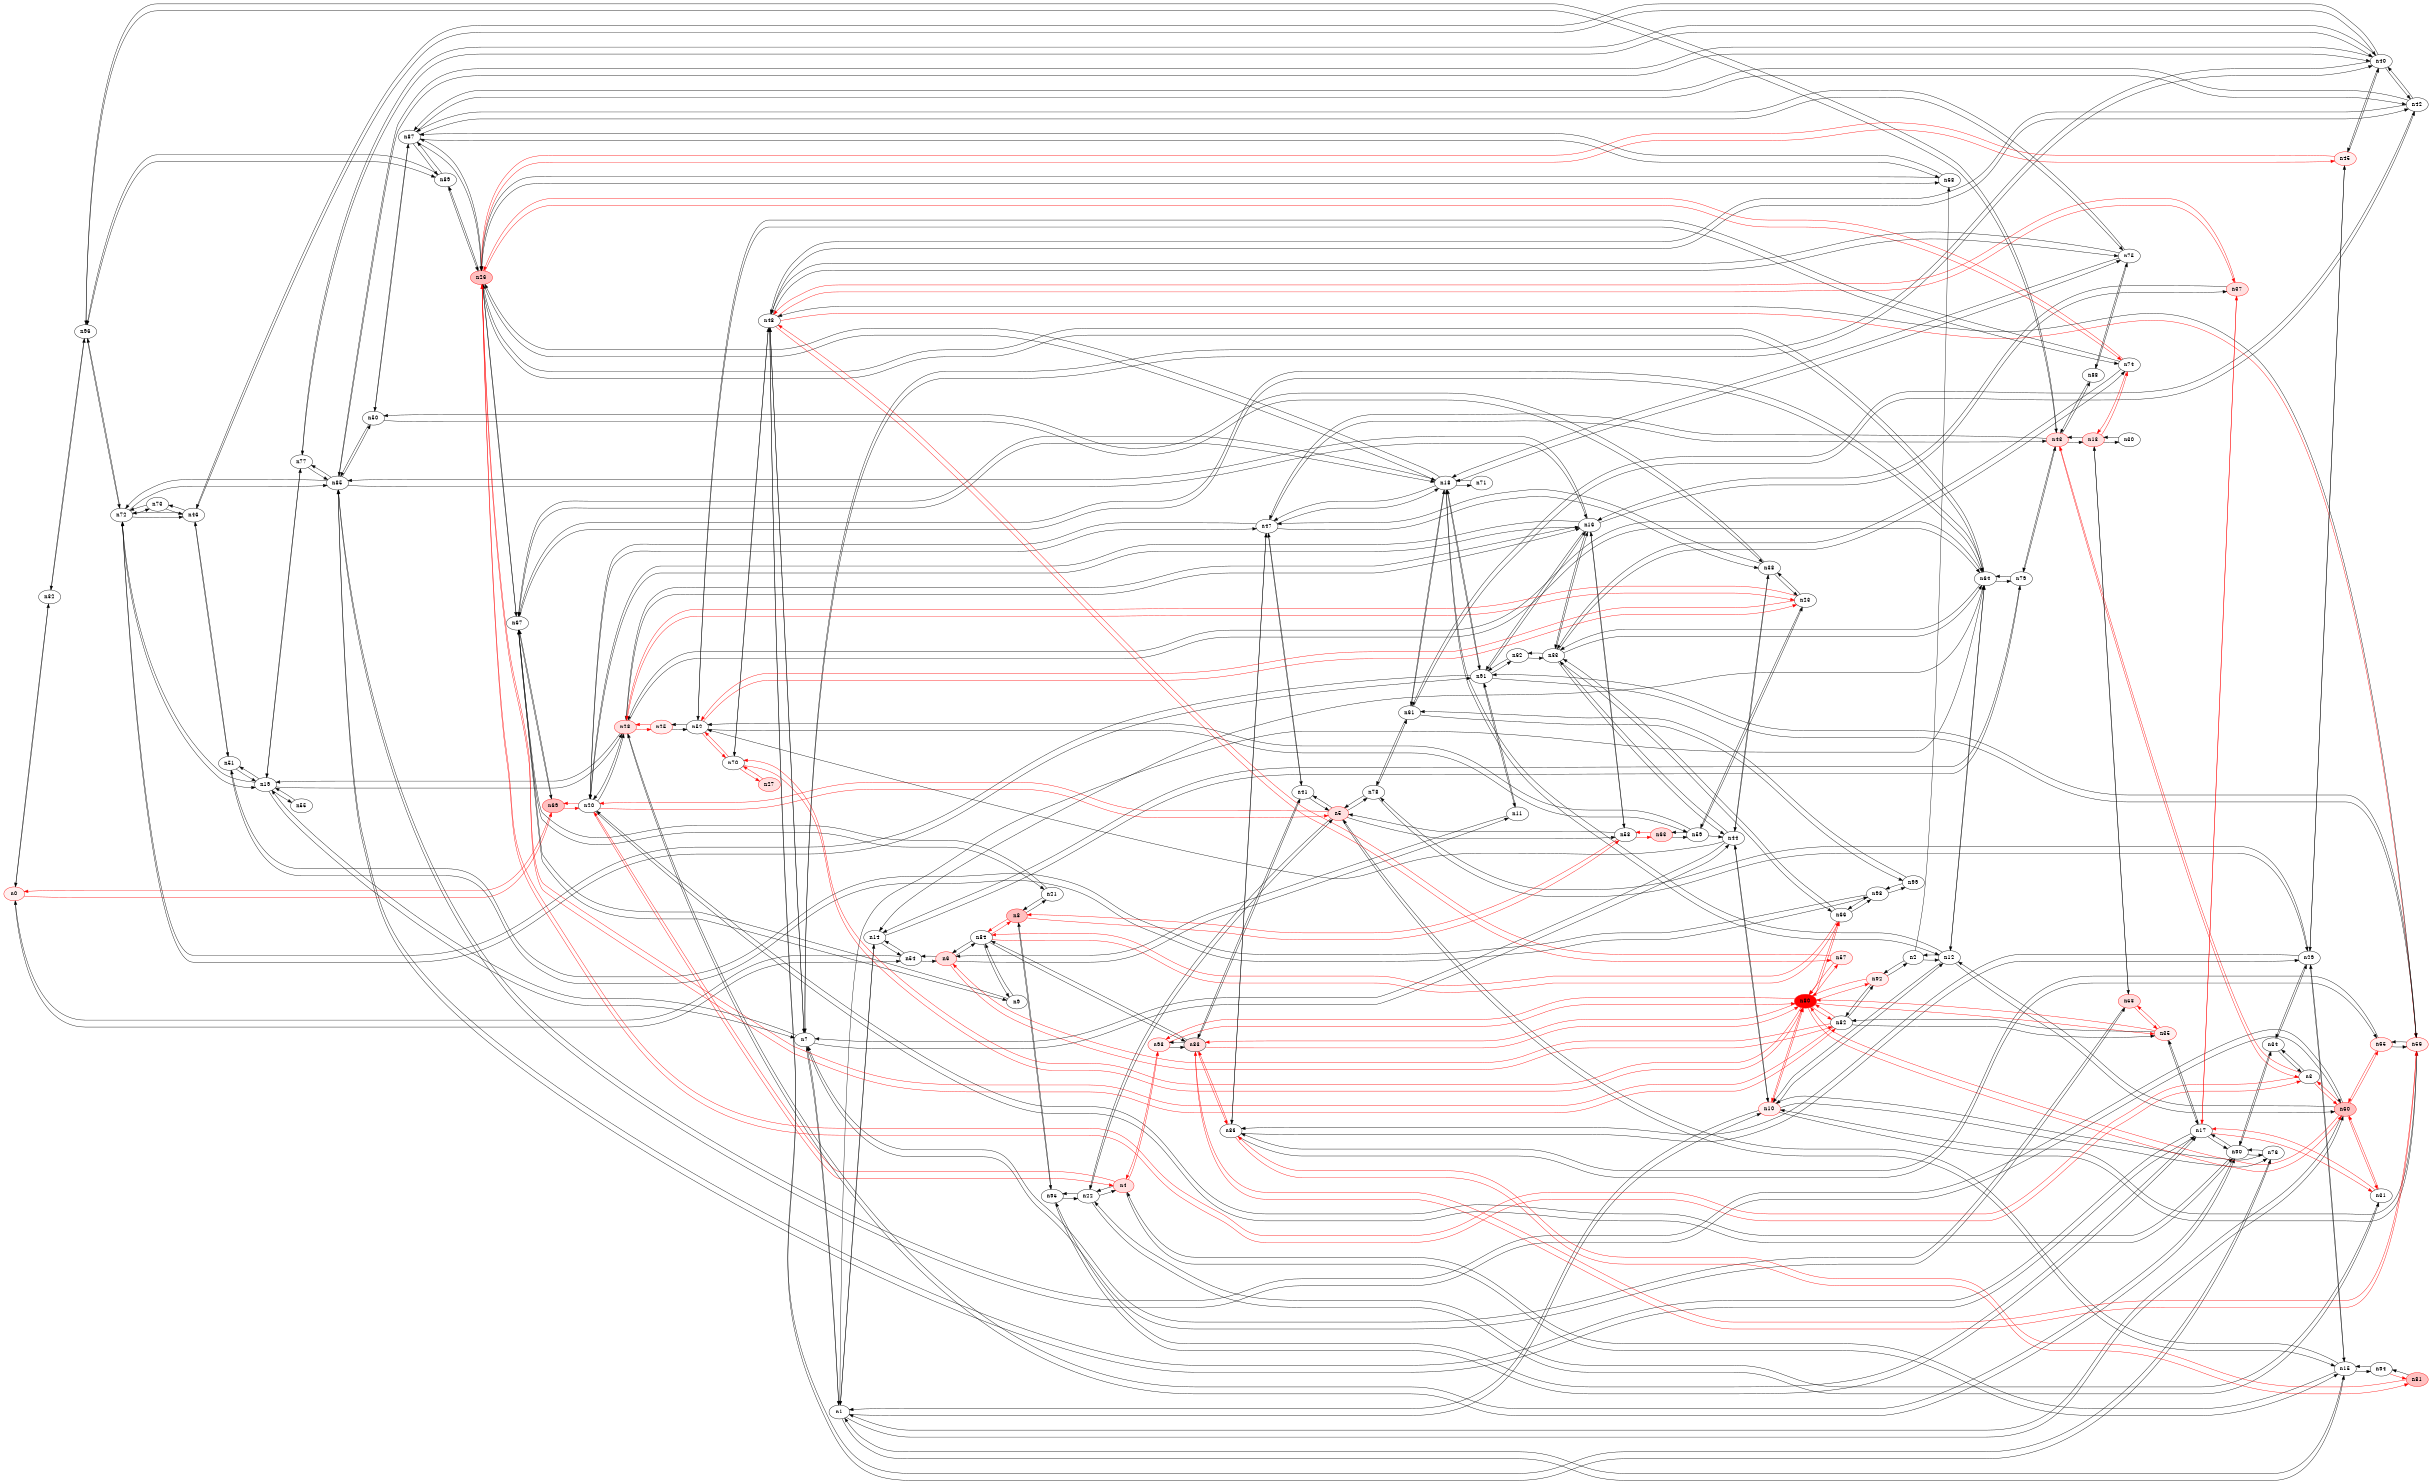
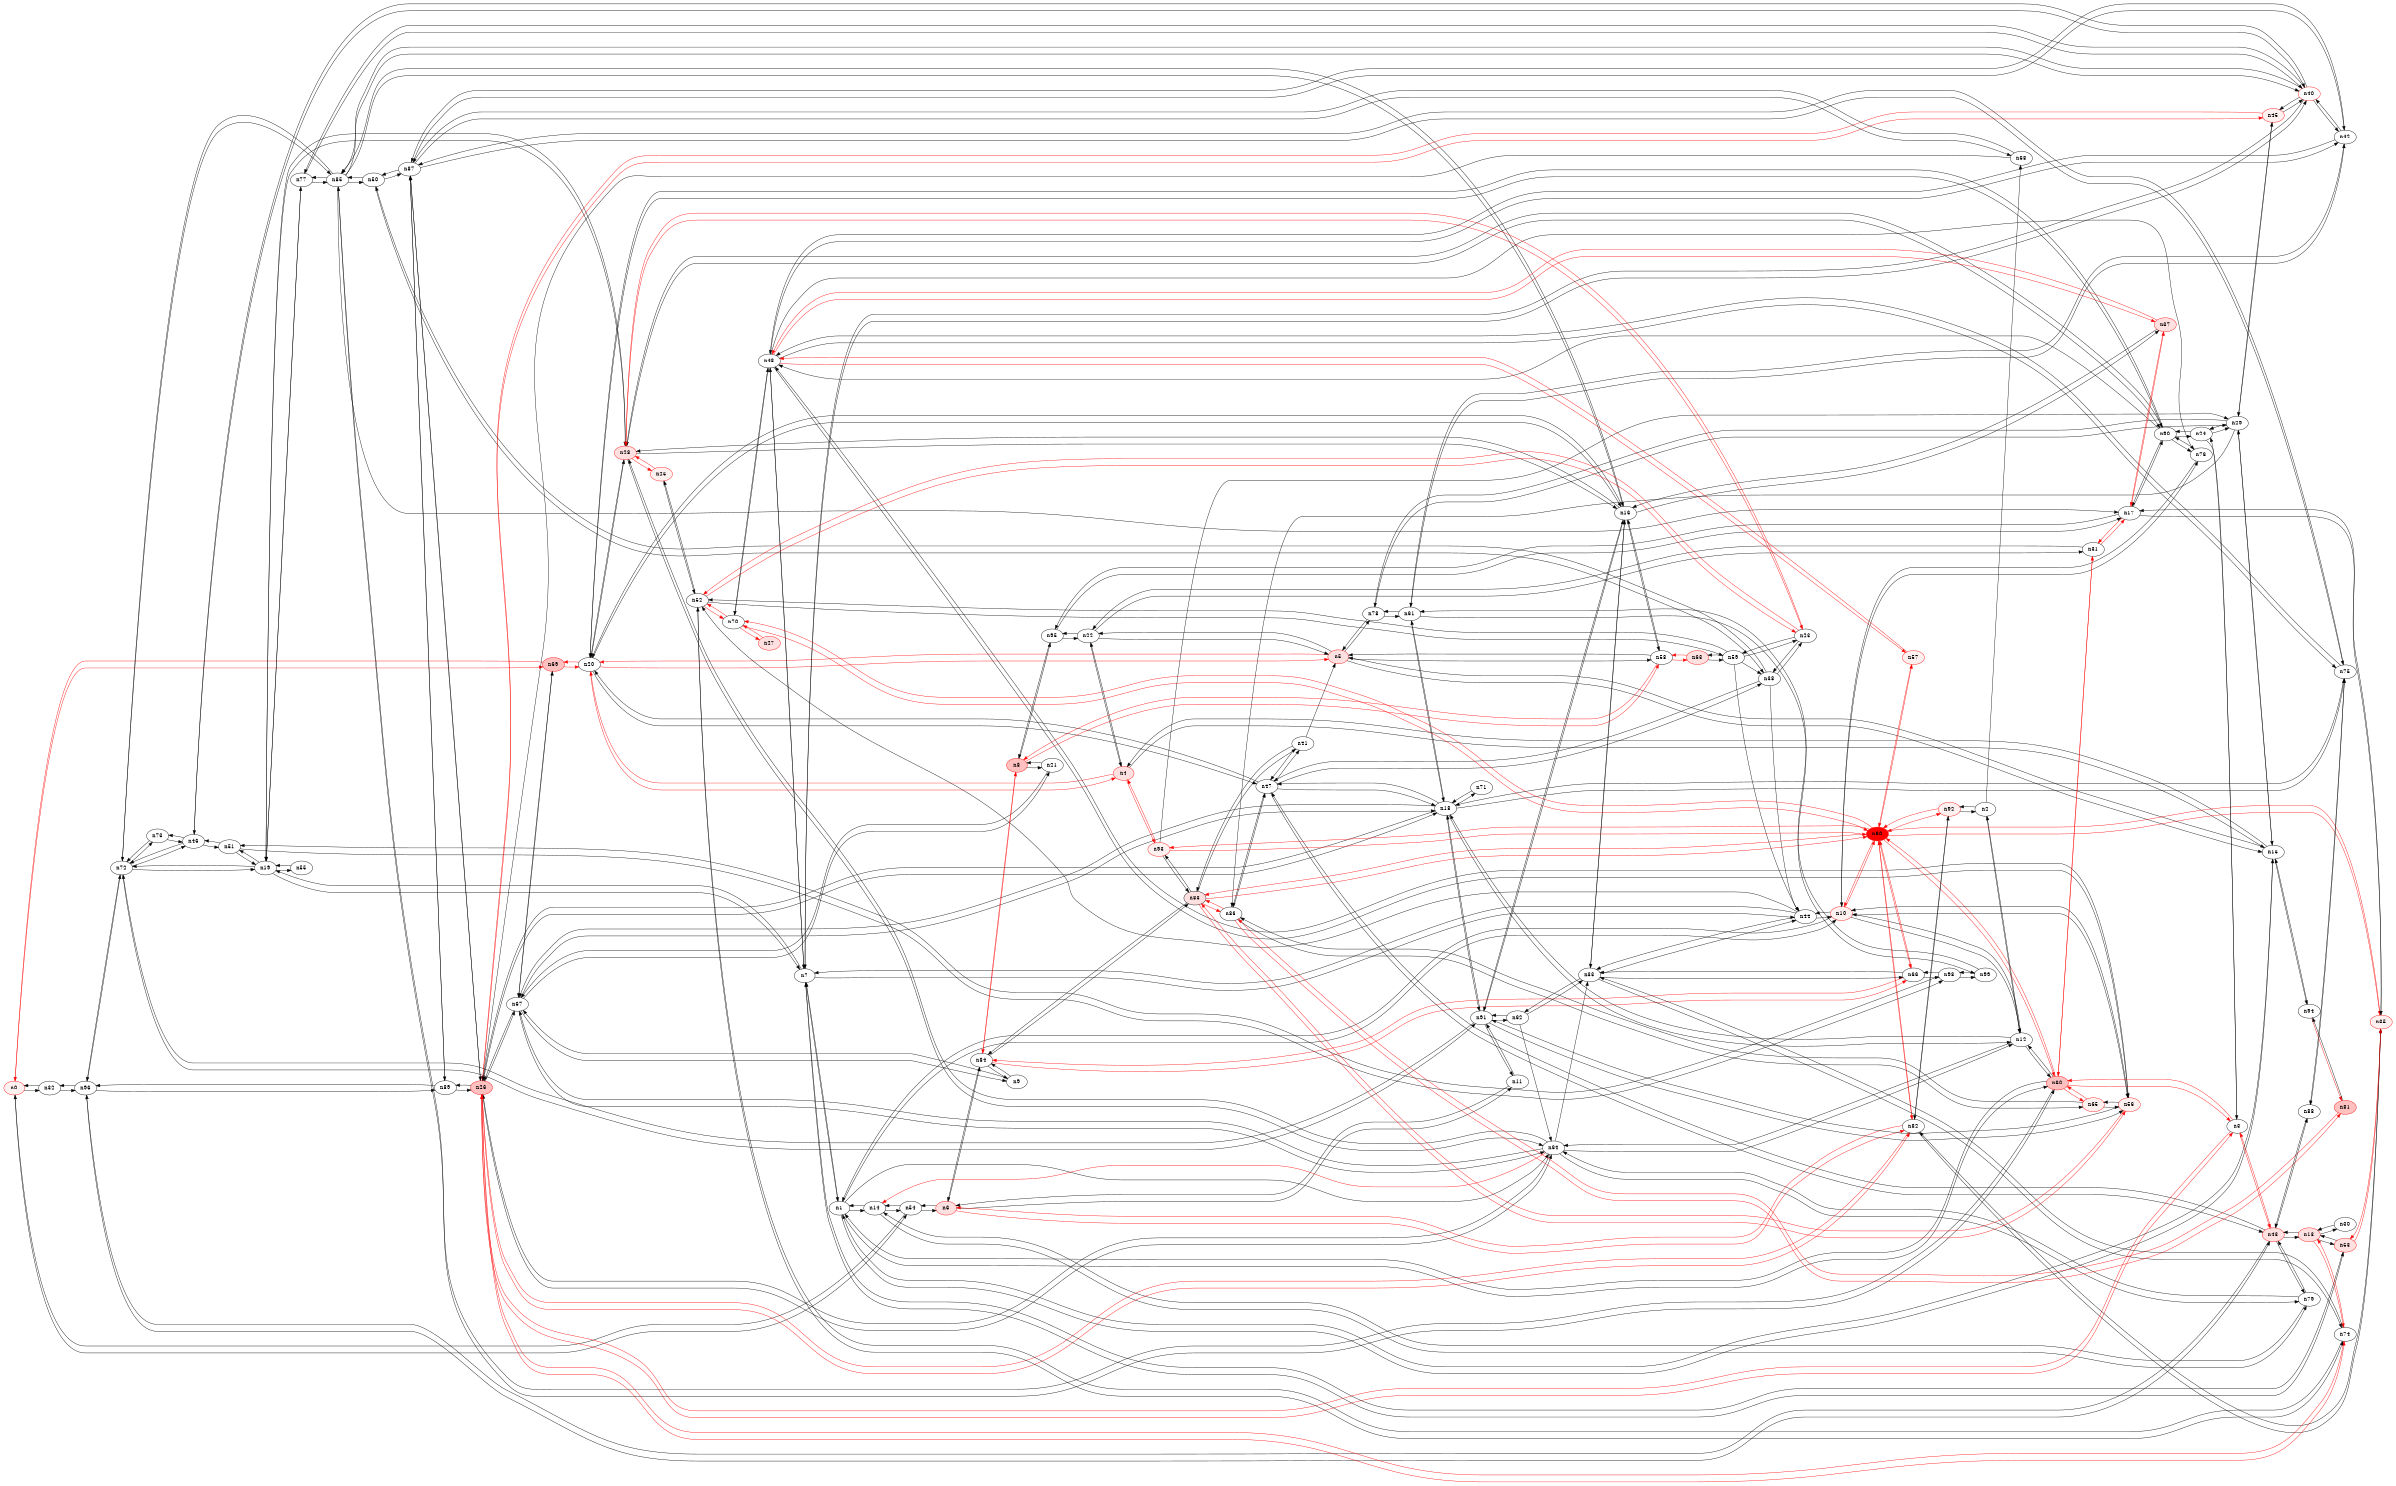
node "n40": color black -> #ff0000
edge "n26" -> "n68": removed
edge "n48" -> "n56": color #ff0000 -> black
edge "n33" -> "n64": now "n62" -> "n64"
edge "n64" -> "n14": color black -> #ff0000
edge "n44" -> "n38": now "n59" -> "n38"
edge "n5" -> "n41": removed
node "n34": label "n34" -> "n24"
edge "n86" -> "n29": now "n93" -> "n29"
edge "n17" -> "n85": removed
edge "n76" -> "n48": now "n90" -> "n48"
